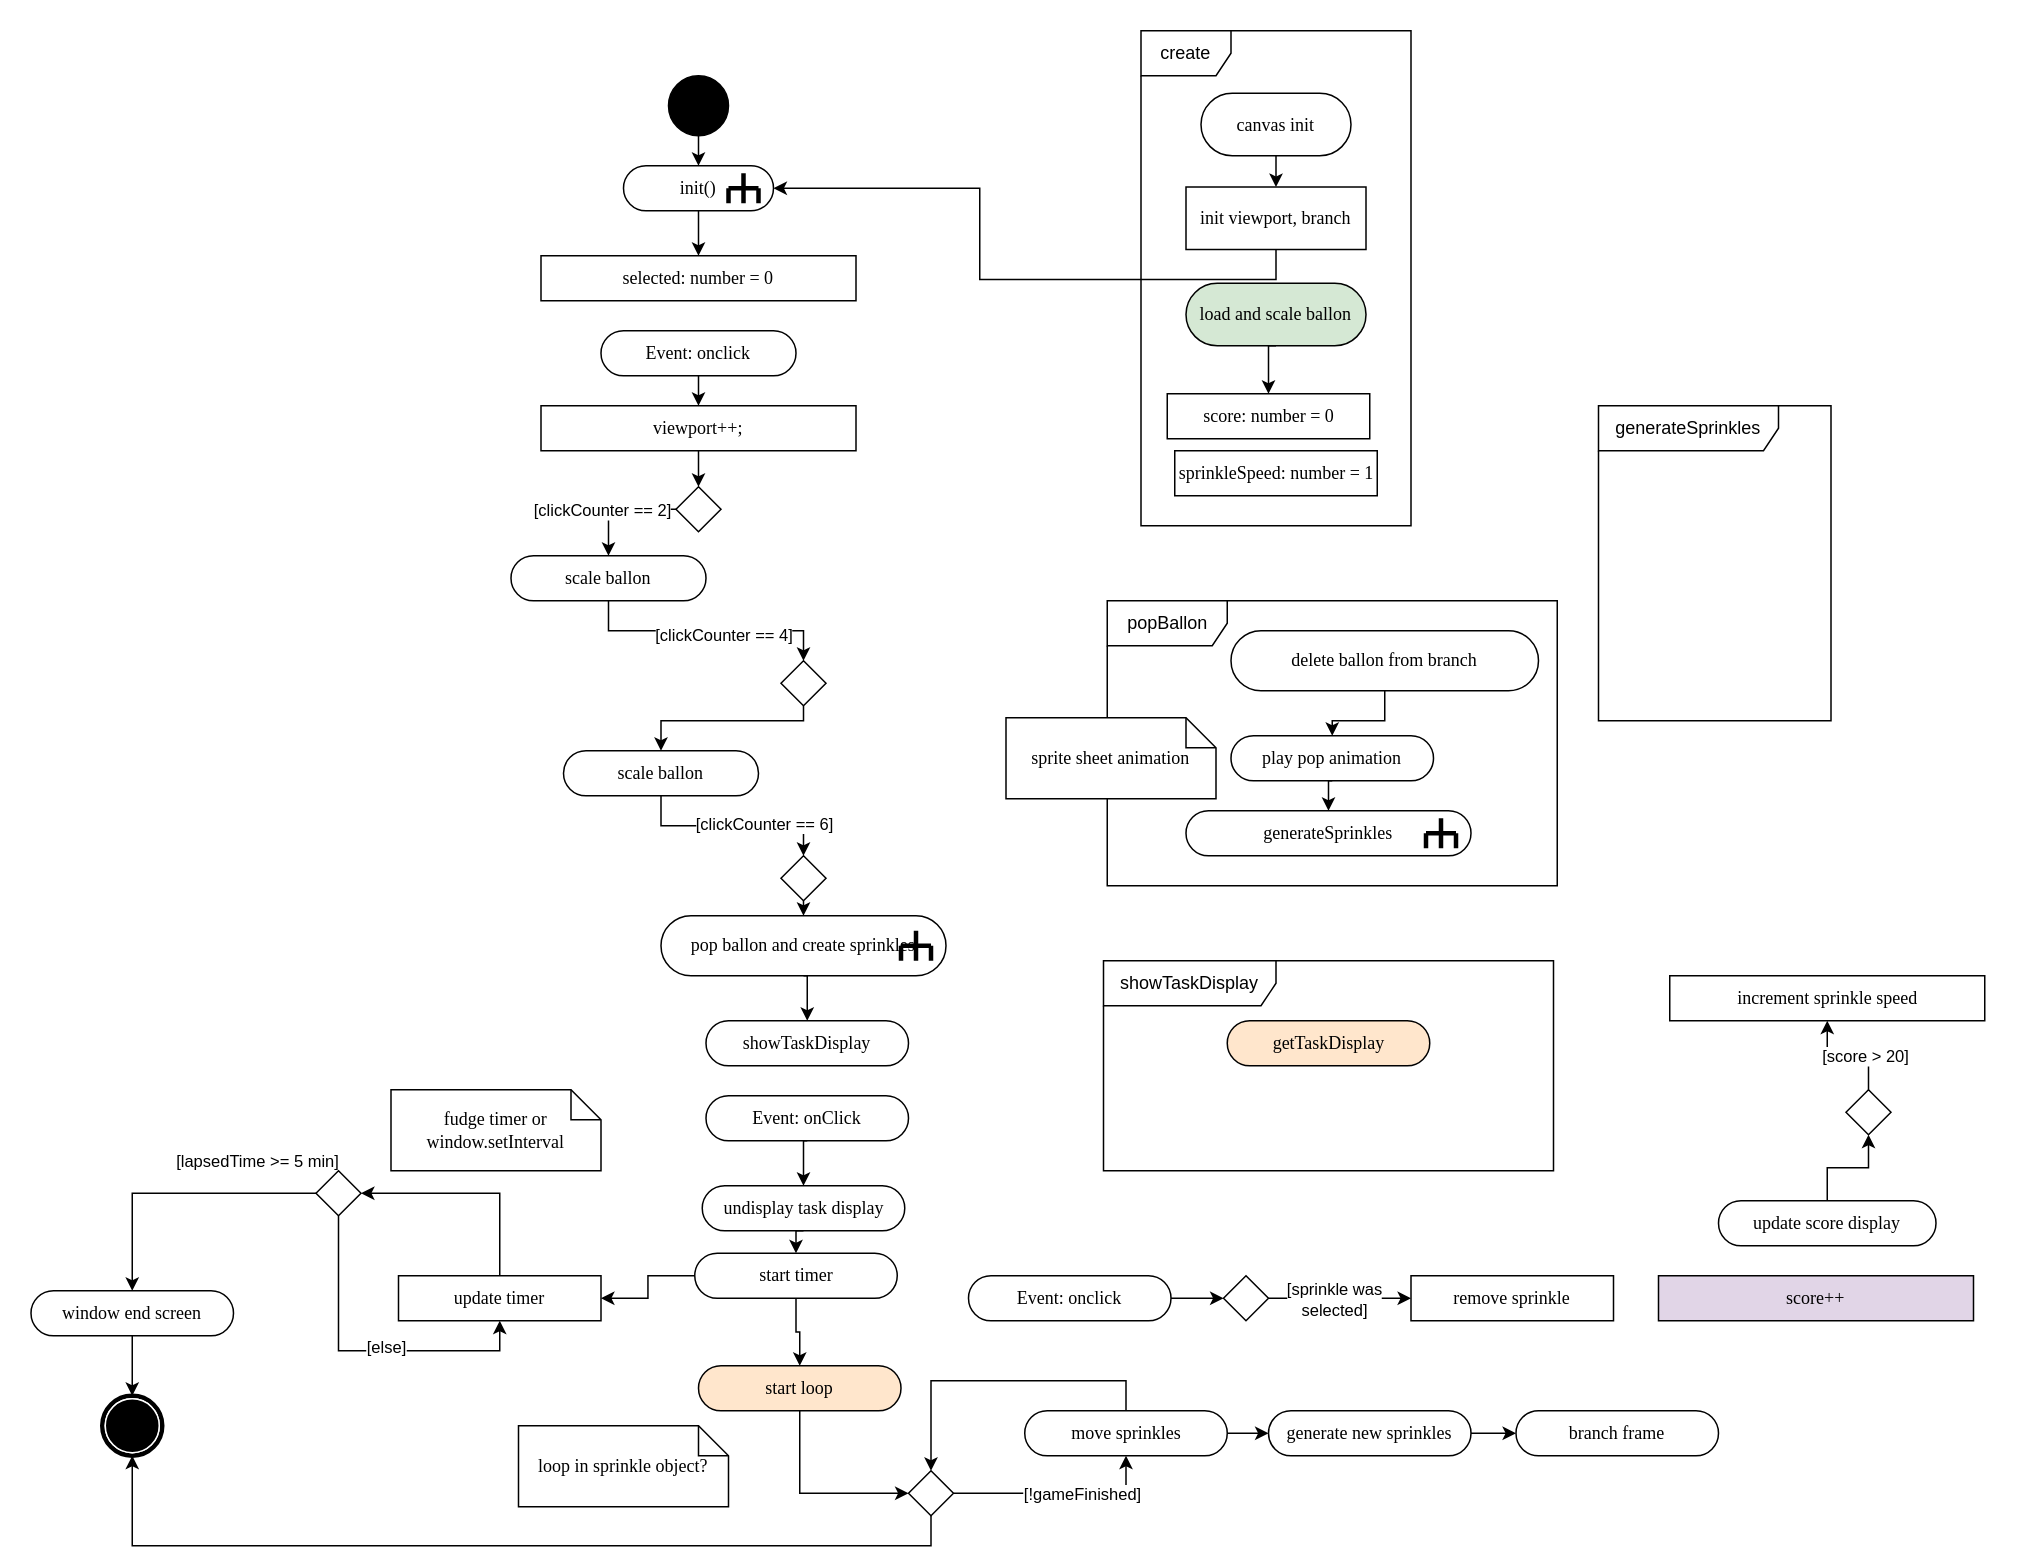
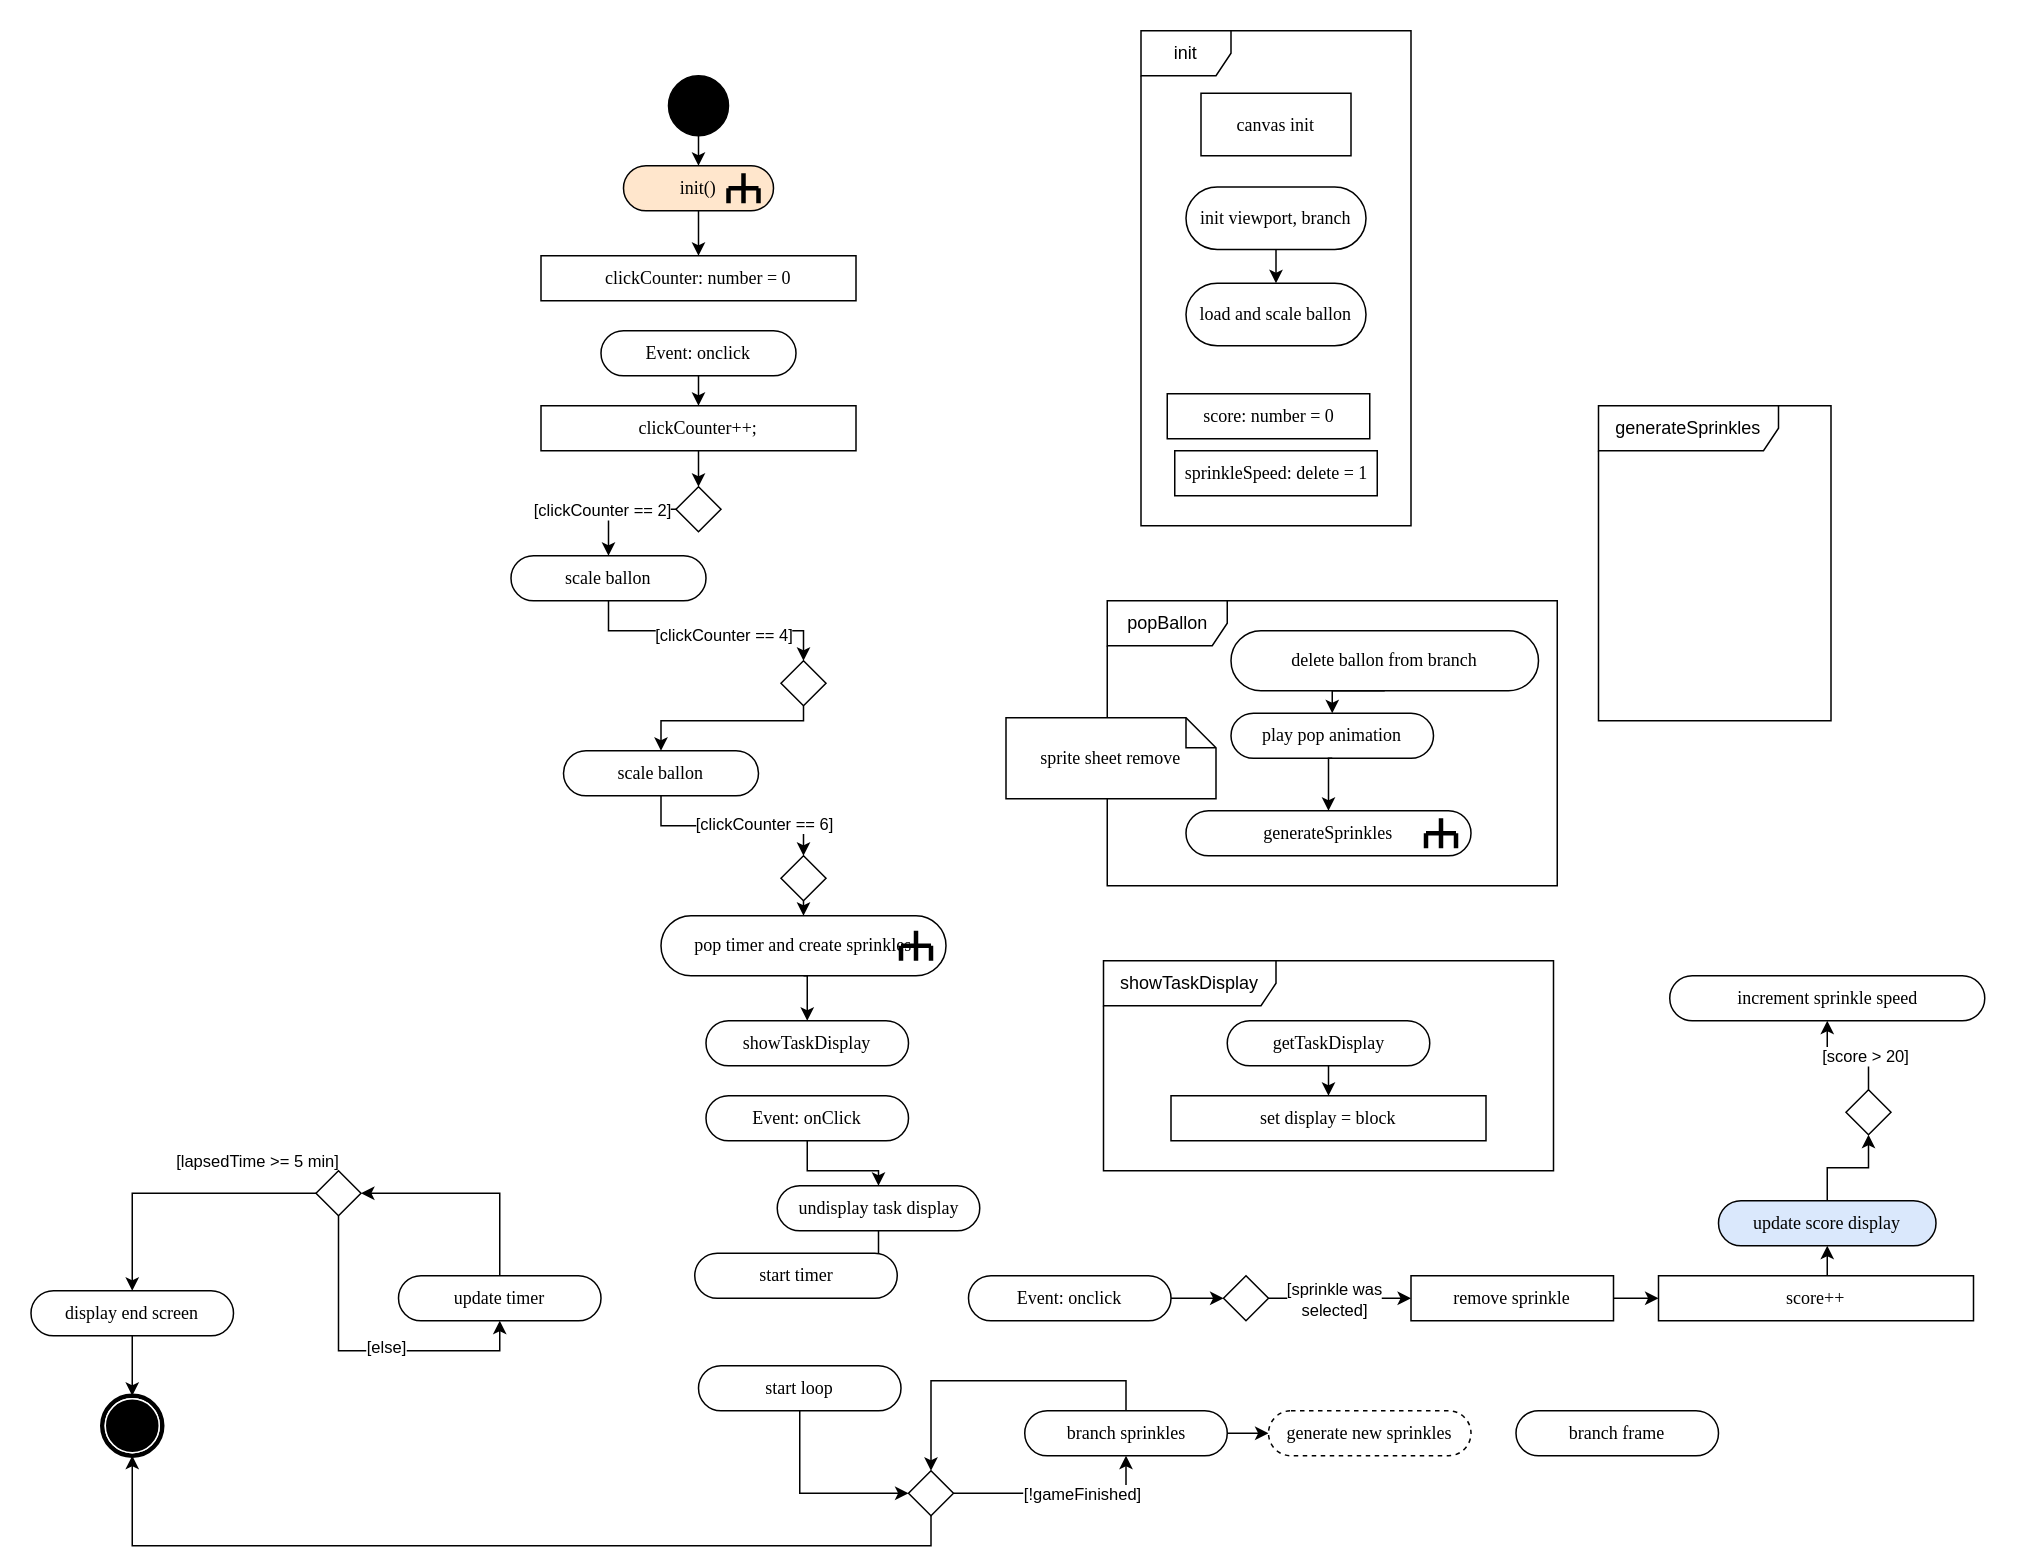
node "create": label "create" -> "init"
node "canvas init": shape rounded rectangle -> rectangle
edge "canvas init" -> "init viewport, branch": removed
node "init()": fillcolor #ffffff -> #ffe6cc
node "init viewport, branch": shape rectangle -> rounded rectangle
node "selected: number = 0": label "selected: number = 0" -> "clickCounter: number = 0"
edge "init viewport, branch" -> "init()": now "init viewport, branch" -> "load and scale ballon"
node "load and scale ballon": fillcolor #d5e8d4 -> #ffffff
edge "load and scale ballon" -> "score: number = 0": removed
node "viewport++;": label "viewport++;" -> "clickCounter++;"
node "sprinkleSpeed: number = 1": label "sprinkleSpeed: number = 1" -> "sprinkleSpeed: delete = 1"
node "sprite sheet animation": label "sprite sheet animation" -> "sprite sheet remove"
node "play pop animation": moved (1332, 758) -> (1332, 736)
node "pop ballon and create sprinkles": label "pop ballon and create sprinkles" -> "pop timer and create sprinkles"
node "increment sprinkle speed": shape rectangle -> rounded rectangle
node "getTaskDisplay": fillcolor #ffe6cc -> #ffffff
edge "getTaskDisplay" -> "set display = block": added
node "set display = block": added
node "fudge timer or window.setInterval": removed
node "undisplay task display": moved (803, 1208) -> (878, 1208)
node "update score display": fillcolor #ffffff -> #dae8fc
edge "score++" -> "update score display": added
edge "start timer" -> "update timer": removed
node "update timer": shape rectangle -> rounded rectangle
edge "remove sprinkle" -> "score++": added
node "score++": fillcolor #e1d5e7 -> #ffffff
node "window end screen": label "window end screen" -> "display end screen"
edge "start timer" -> "start loop": removed
node "start loop": fillcolor #ffe6cc -> #ffffff
node "move sprinkles": label "move sprinkles" -> "branch sprinkles"
node "generate new sprinkles": style solid -> dashed
edge "generate new sprinkles" -> "branch frame": removed
node "loop in sprinkle object?": removed
